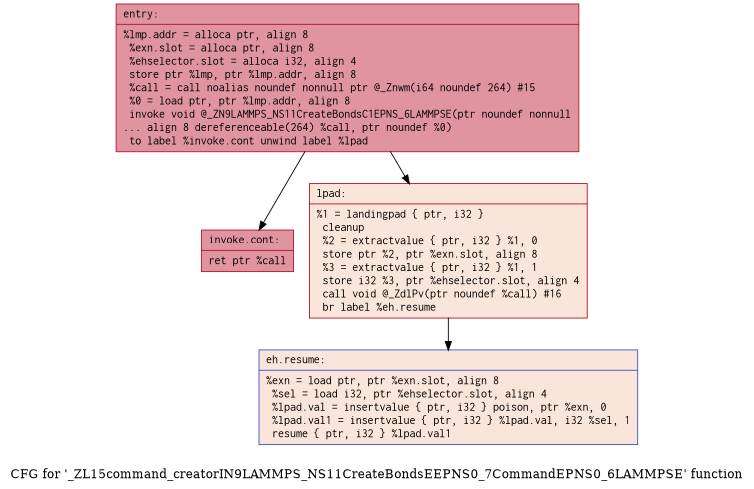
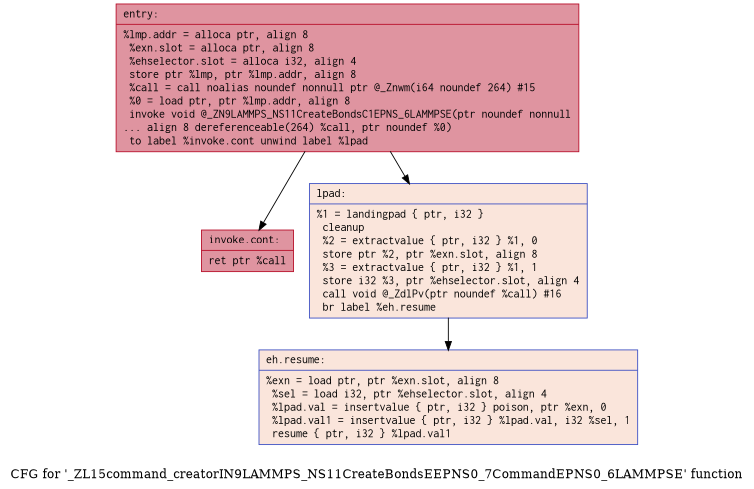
node "lpad:": color #b70d28ff -> #3d50c3ff
